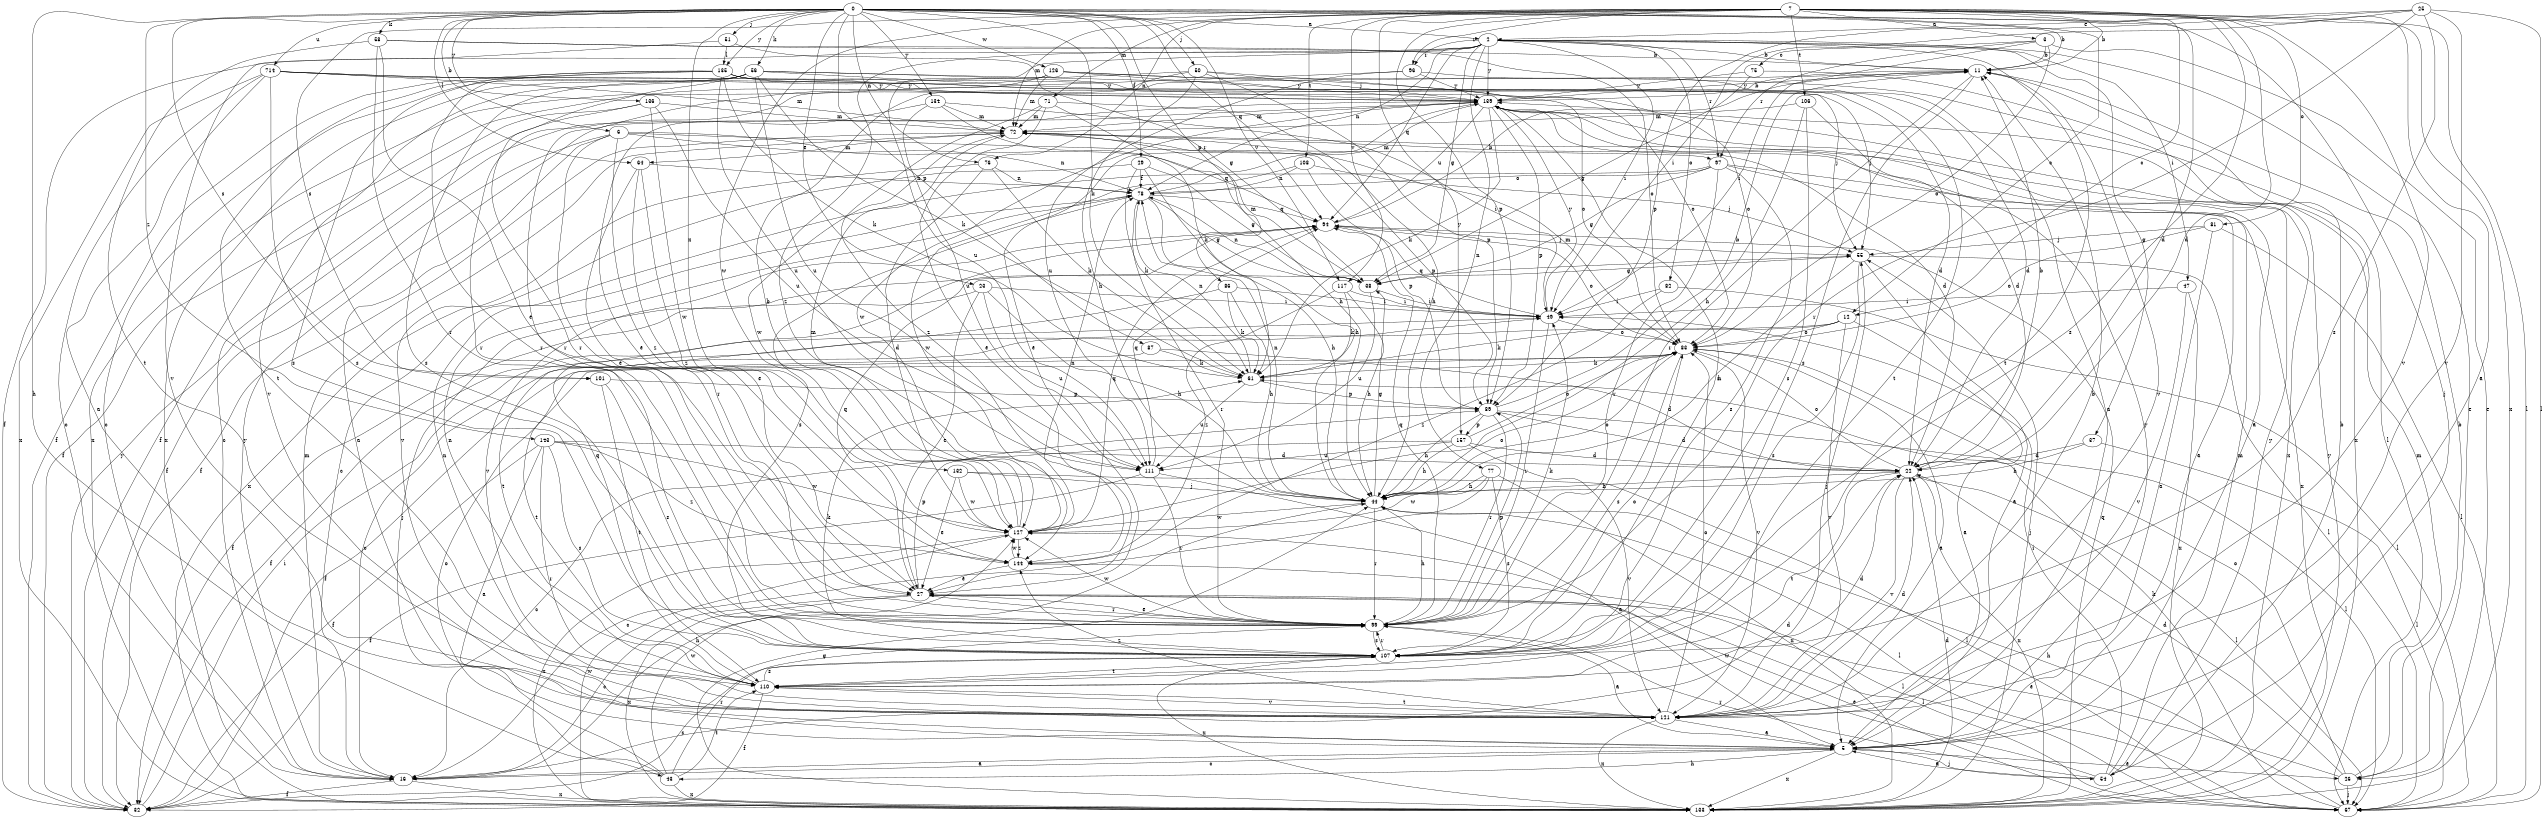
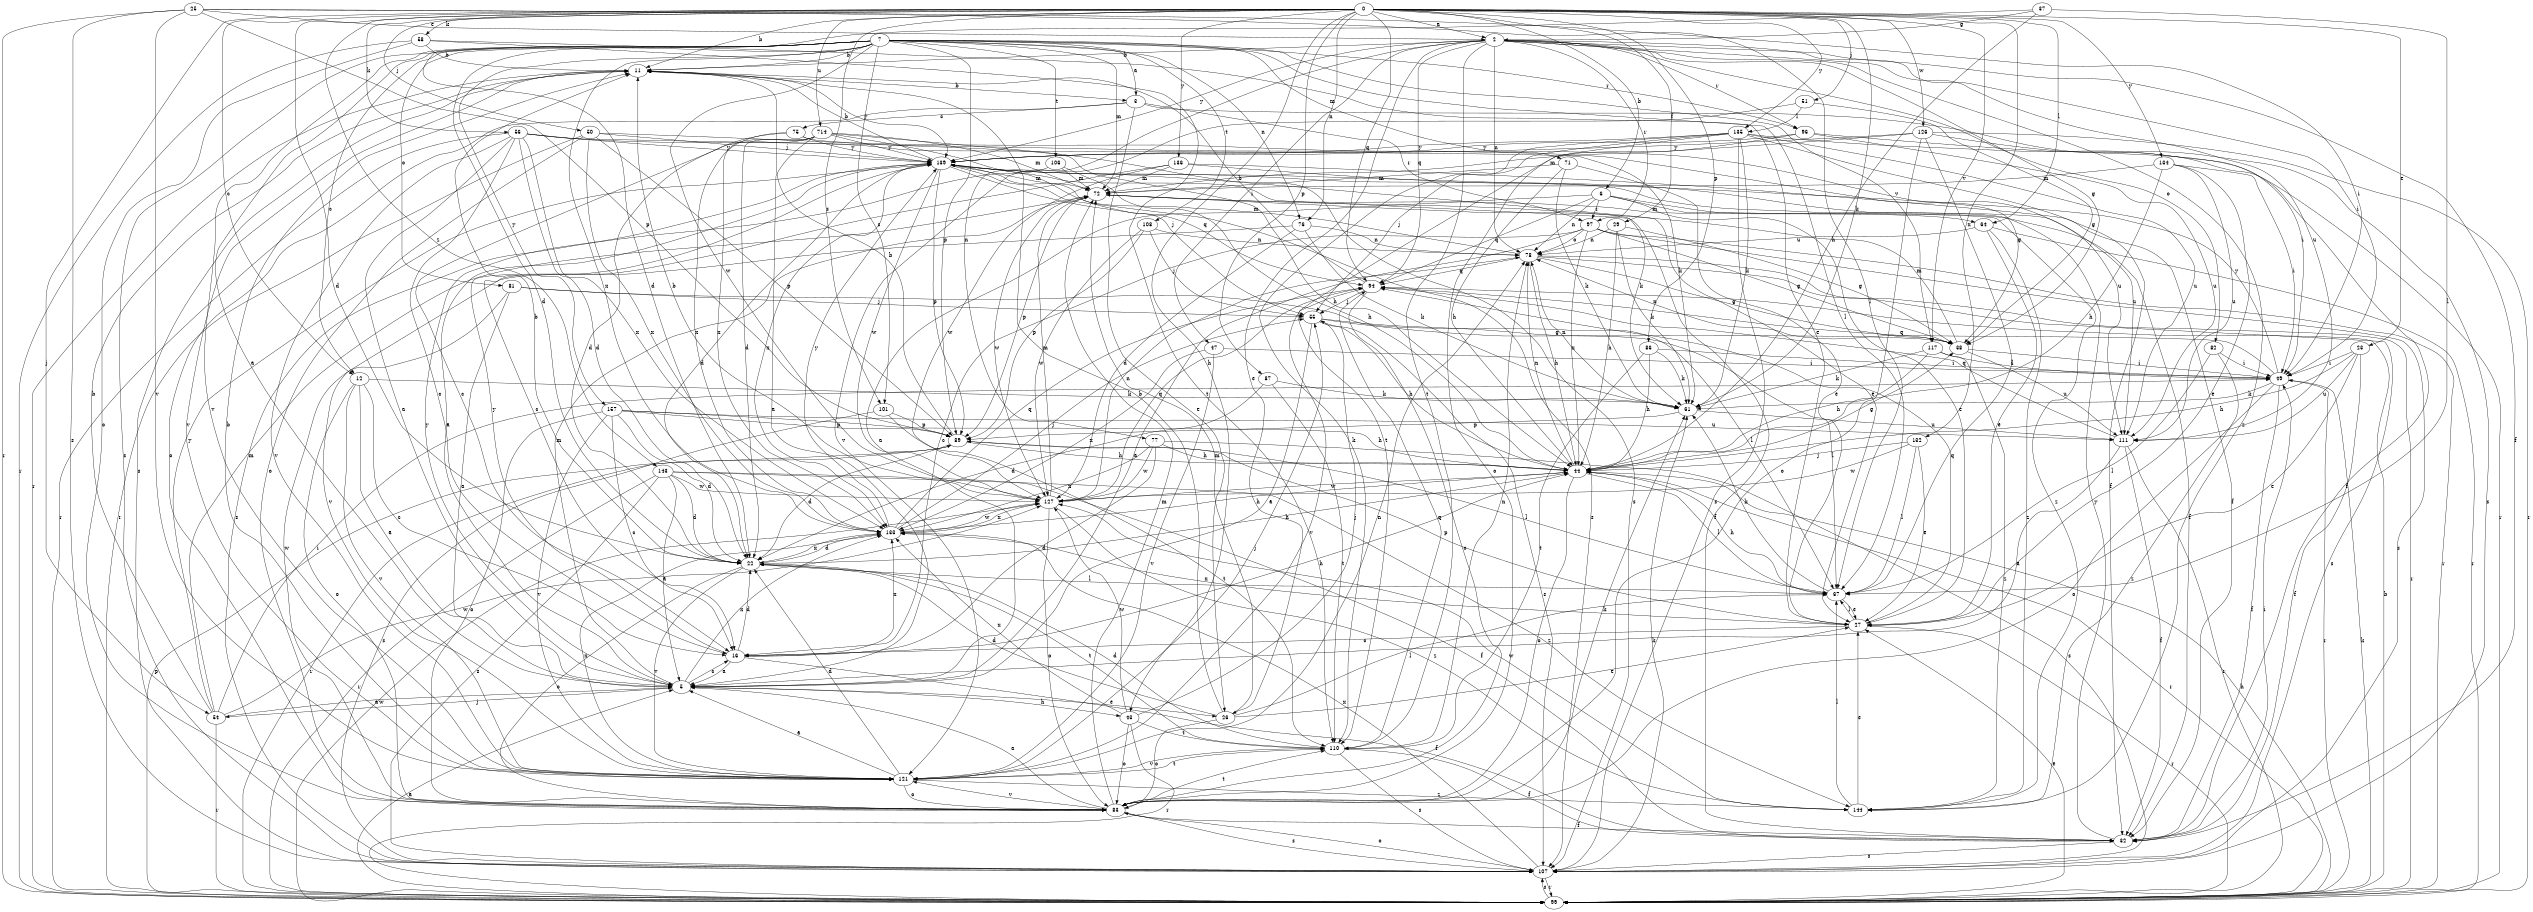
edge "3" -> "11": reversed
edge "2" -> "37": reversed
edge "139" -> "94": label "u" -> "q"
edge "64" -> "78": label "n" -> "u"
edge "29" -> "78": label "f" -> "n"
edge "106" -> "22": now "75" -> "22"
edge "81" -> "83": label "o" -> "w"
edge "16" -> "72": now "5" -> "72"
edge "71" -> "144": removed, label "z"
edge "135" -> "110": label "t" -> "k"
edge "49" -> "61": added, label "k"
edge "89" -> "157": reversed
edge "99" -> "94": label "q" -> "b"
edge "97" -> "133": now "97" -> "44"
edge "77" -> "16": label "c" -> "d"
edge "133" -> "44": label "g" -> "h"
edge "107" -> "110": now "83" -> "110"
edge "143" -> "121": now "143" -> "99"
edge "29" -> "133": removed, label "x"
edge "26" -> "67": label "j" -> "l"
